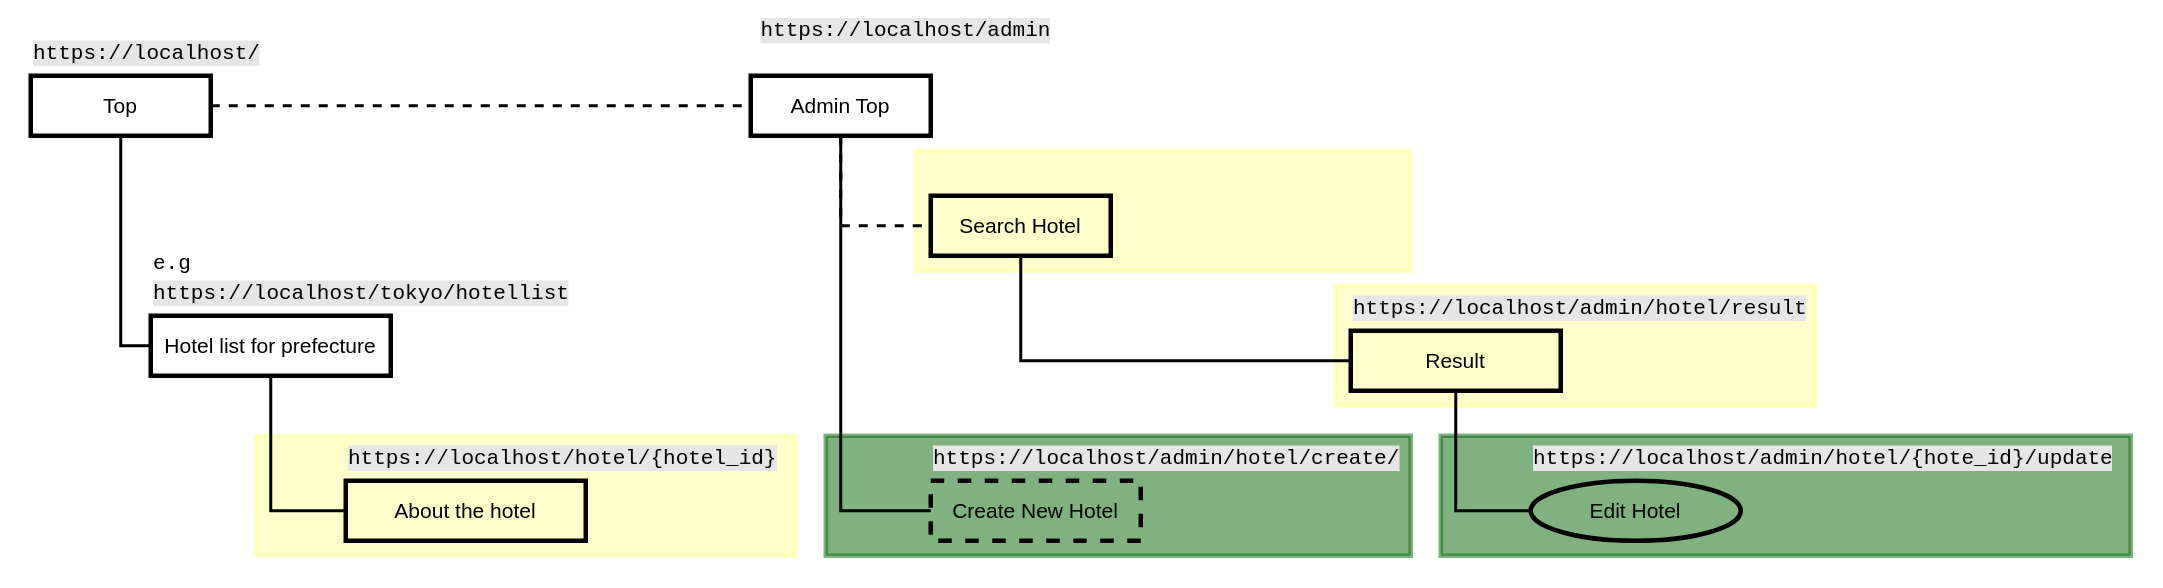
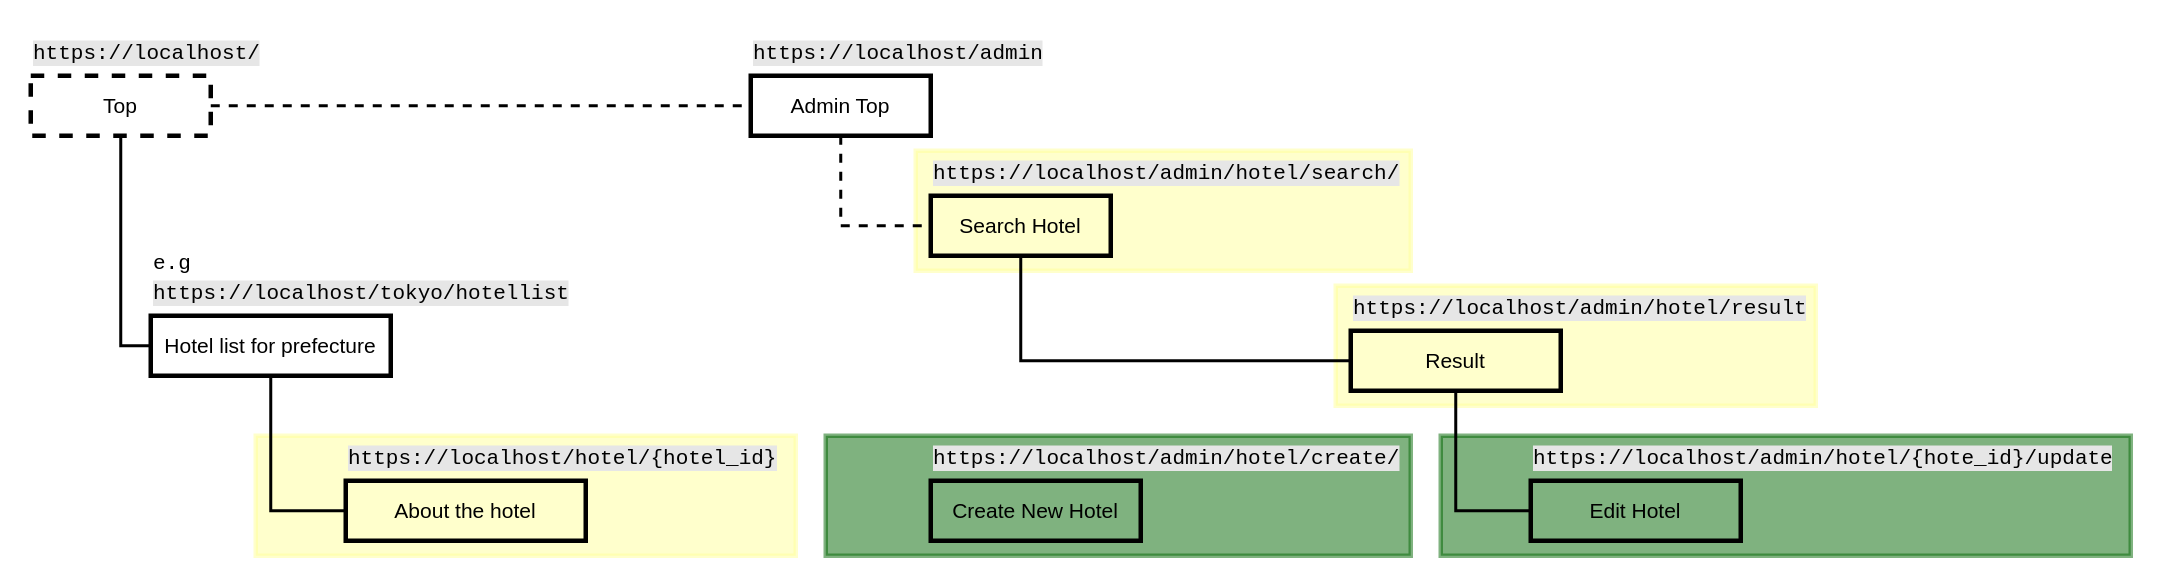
node "https://localhost/admin": moved (916, 31) -> (908, 53)
node "Top": style solid -> dashed
node "https://localhost/admin/hotel/search/": added
edge "Admin Top" -- "Create New Hotel": removed
node "Create New Hotel": style dashed -> solid
node "Edit Hotel": shape ellipse -> rectangle
